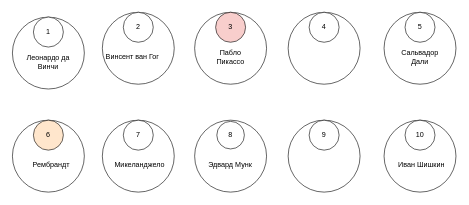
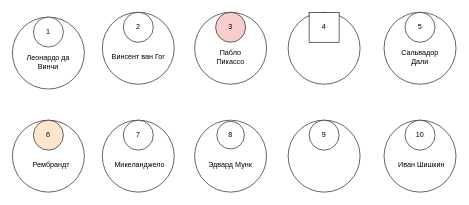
node "4": shape ellipse -> rectangle
node "Винсент ван Гог": moved (132, 57) -> (138, 57)
